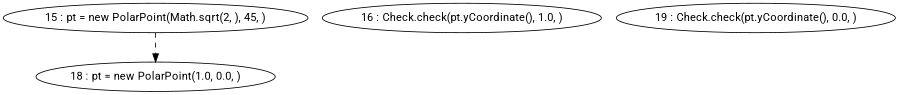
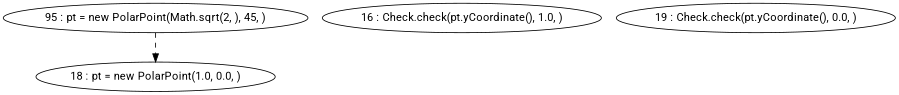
node "15 : pt = new PolarPoint(Math.sqrt(2, ), 45, )": label "15 : pt = new PolarPoint(Math.sqrt(2, ), 45, )" -> "95 : pt = new PolarPoint(Math.sqrt(2, ), 45, )"
